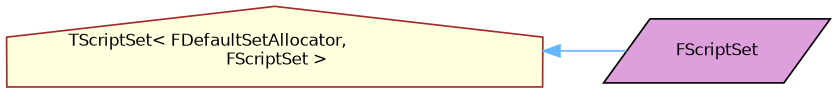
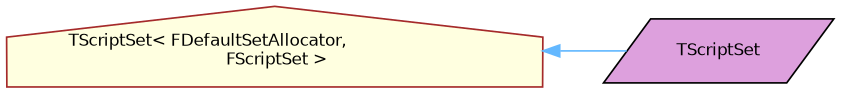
node "FScriptSet": label "FScriptSet" -> "TScriptSet"
